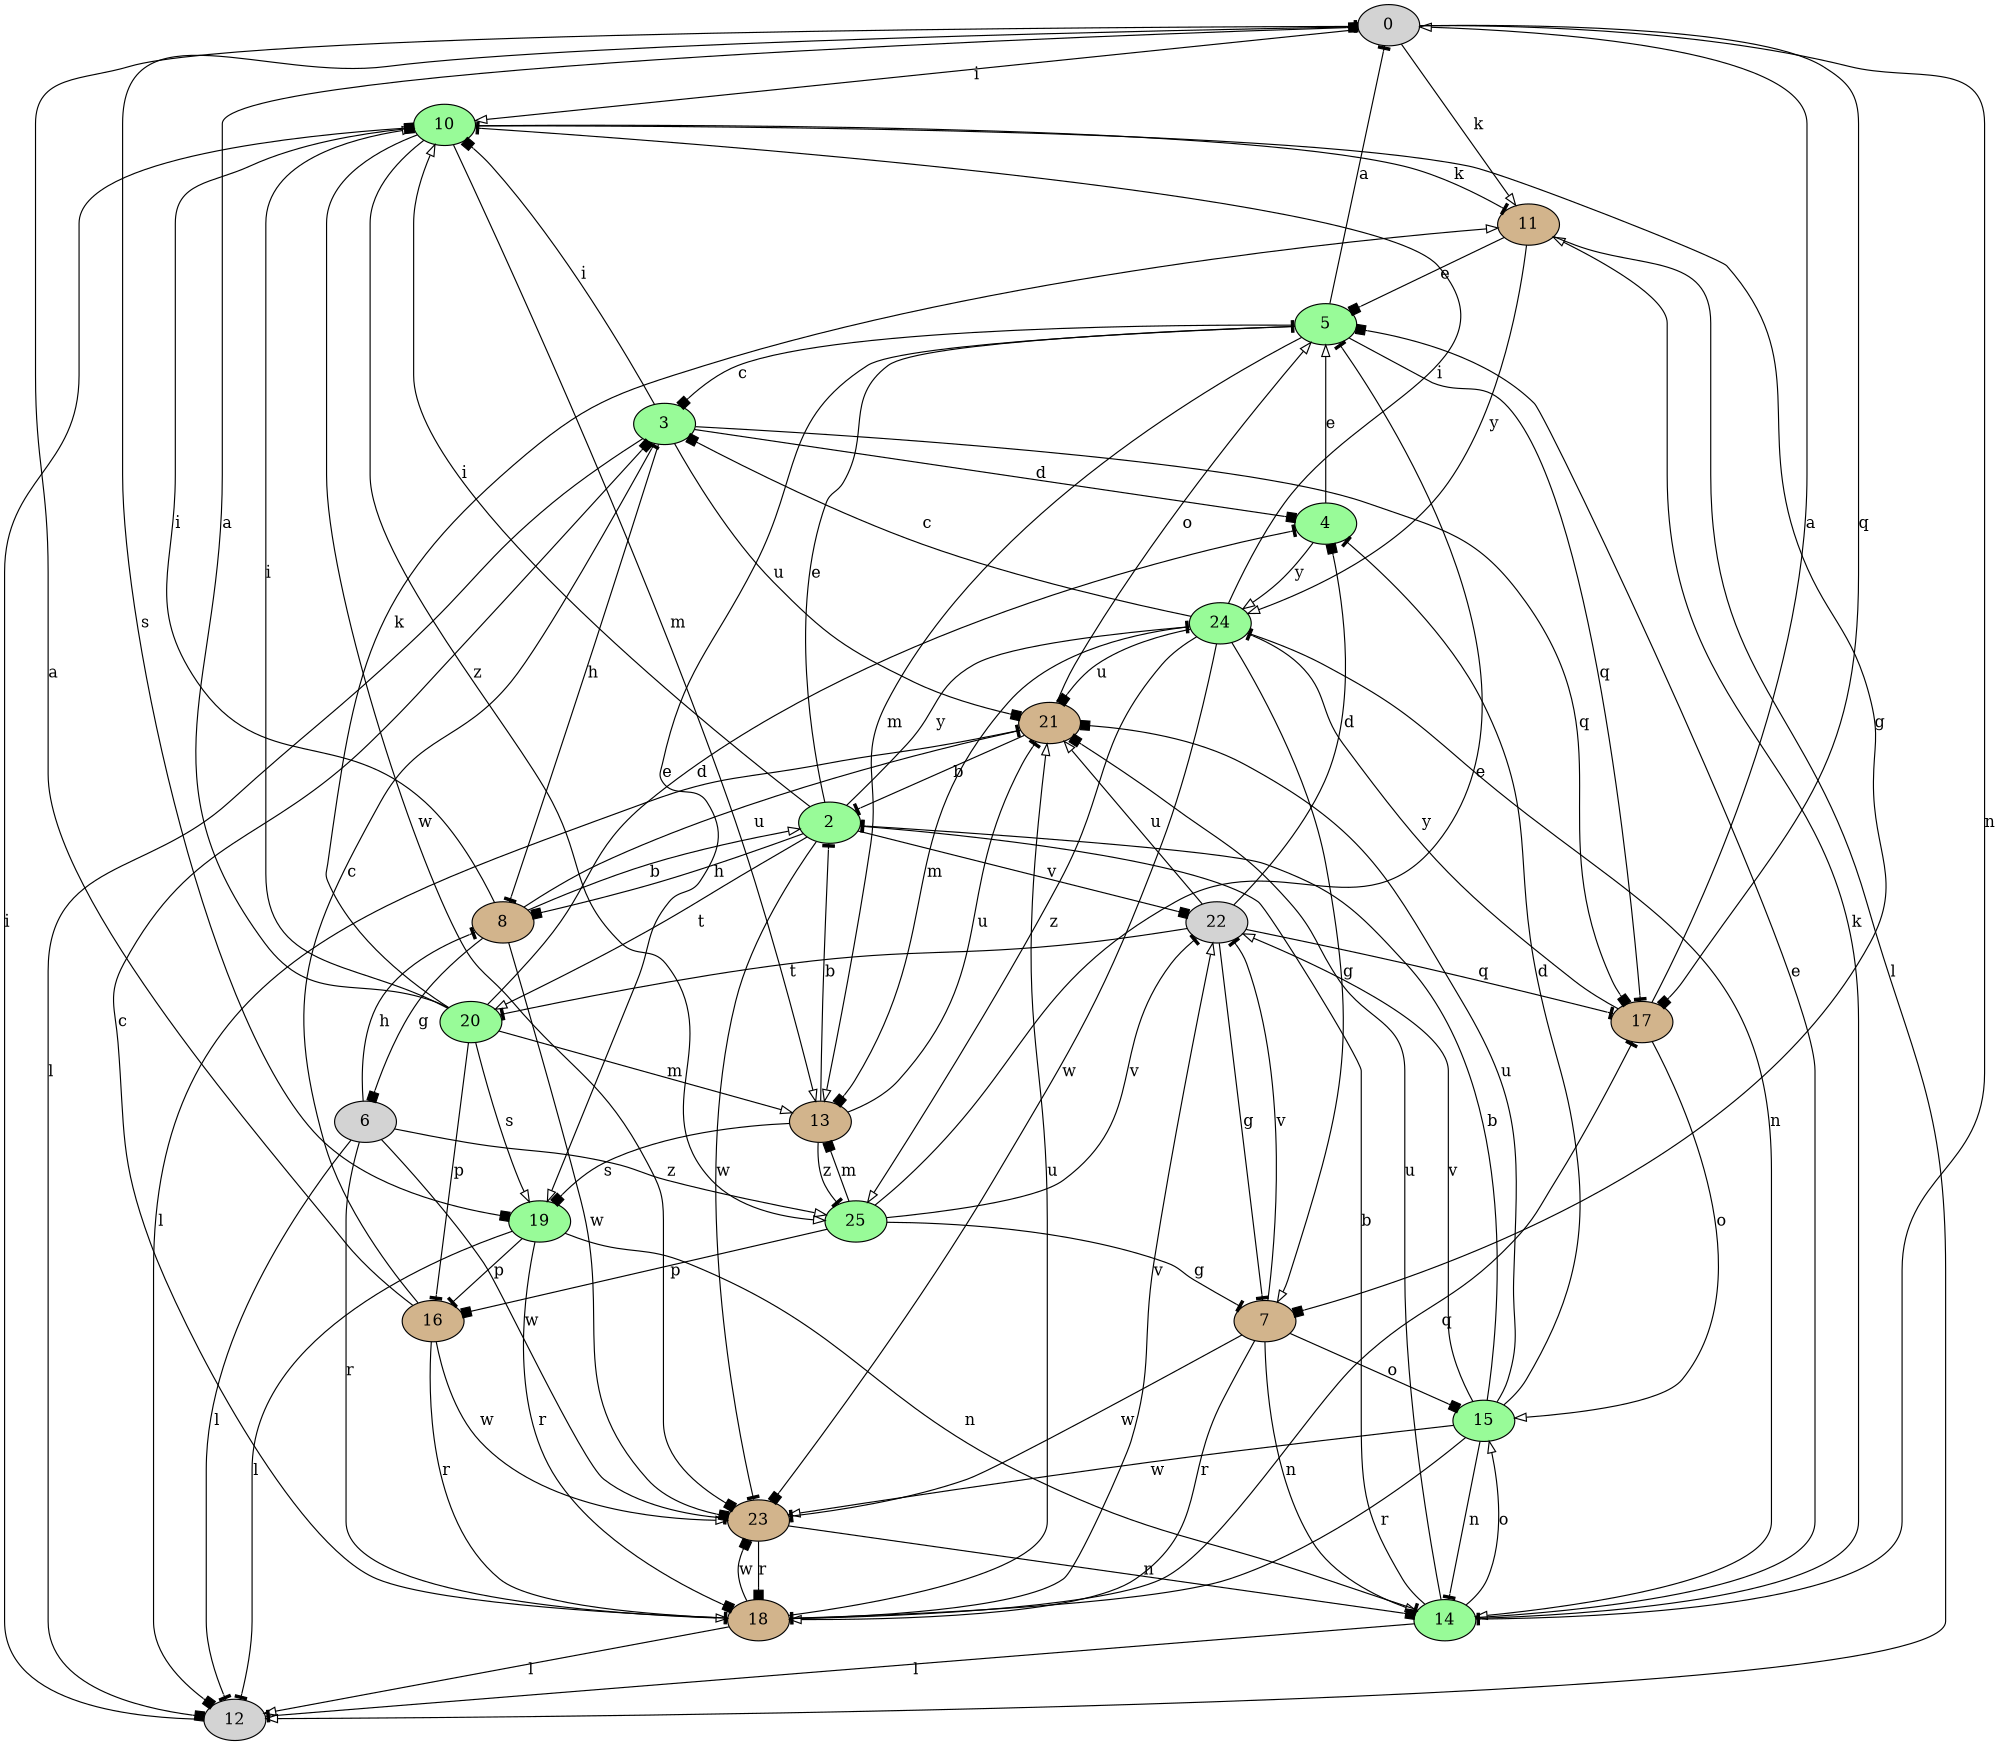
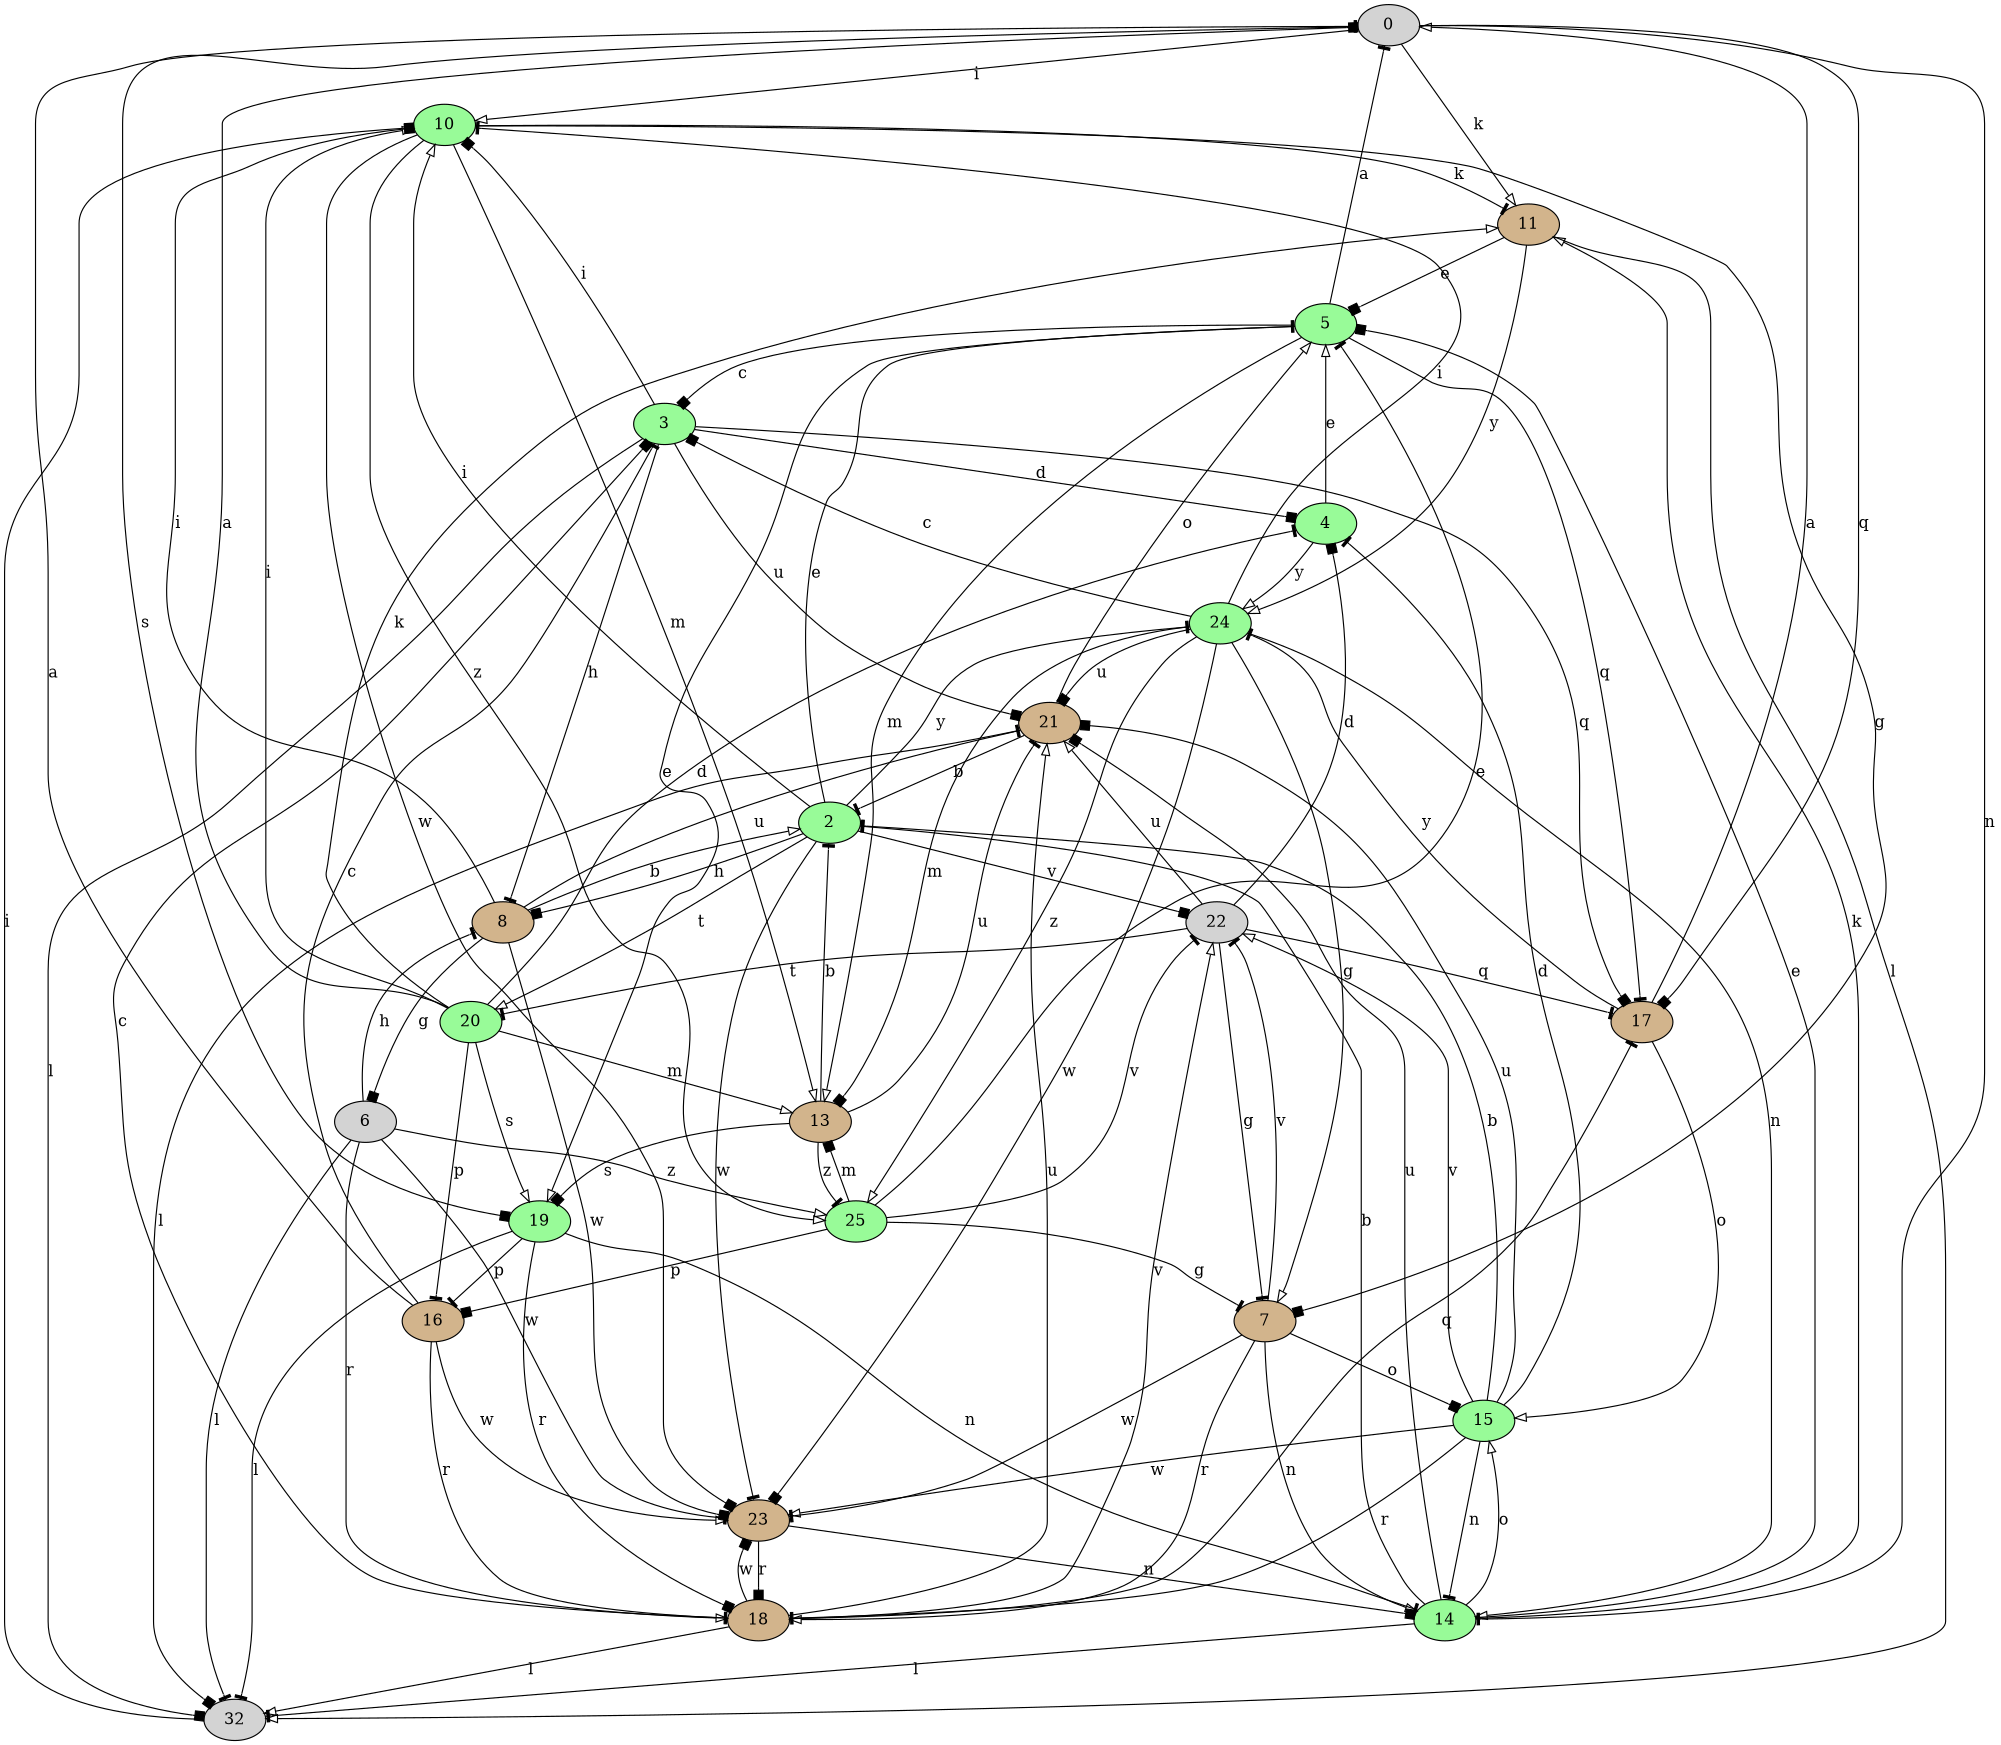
node "12": label "12" -> "32"
